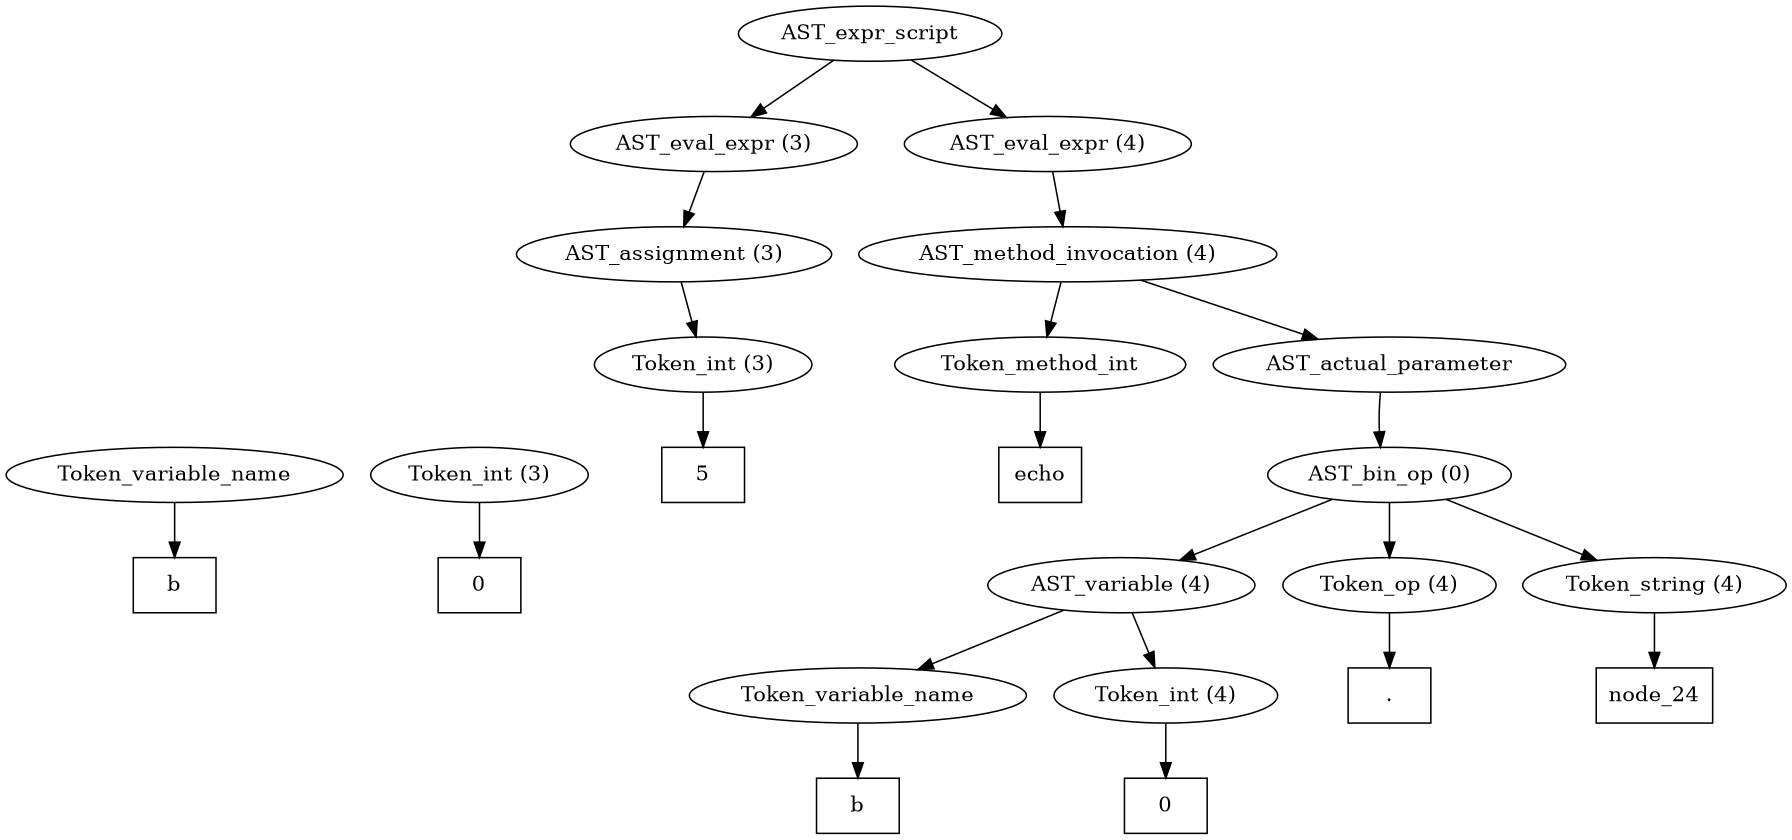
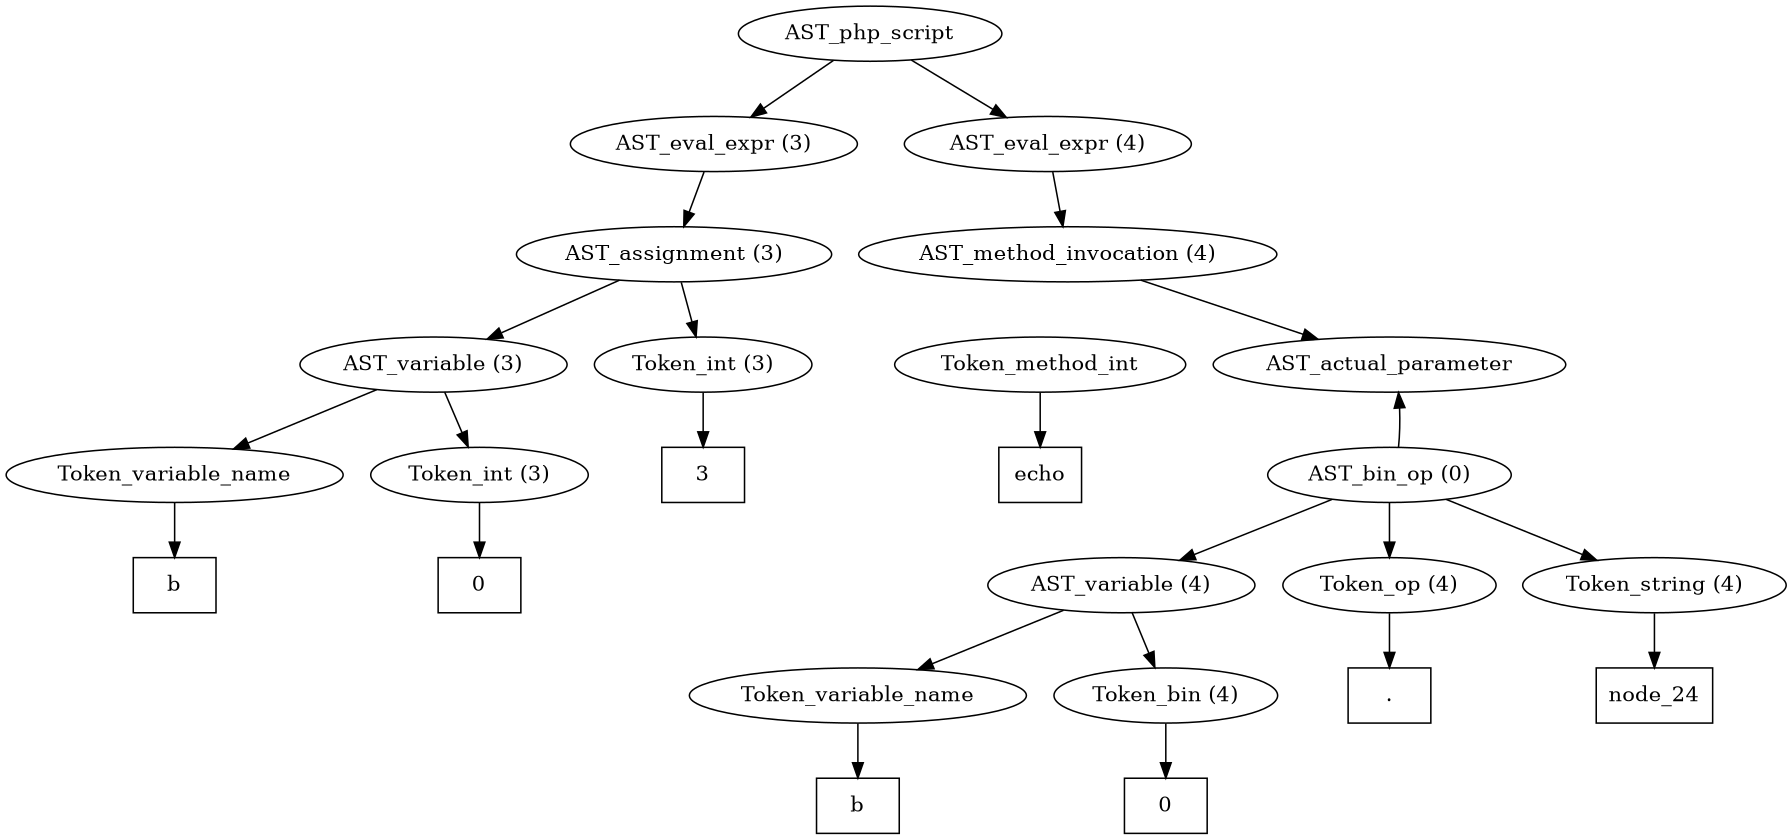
node "AST_expr_script": label "AST_expr_script" -> "AST_php_script"
edge "AST_method_invocation (4)" -> "Token_method_int": removed
node "AST_variable (3)": added
edge "AST_actual_parameter" -> "AST_bin_op (0)": reversed
node "5": label "5" -> "3"
node "Token_int (4)": label "Token_int (4)" -> "Token_bin (4)"
